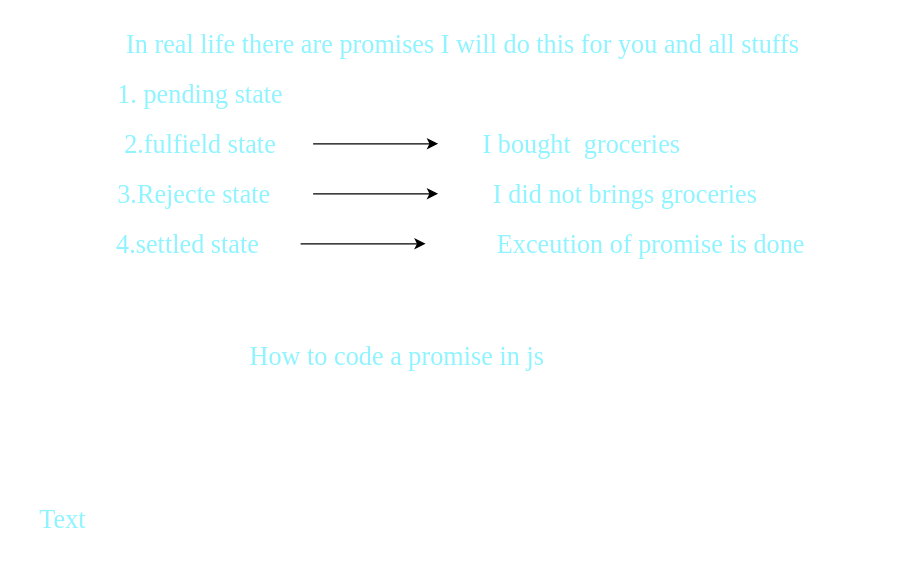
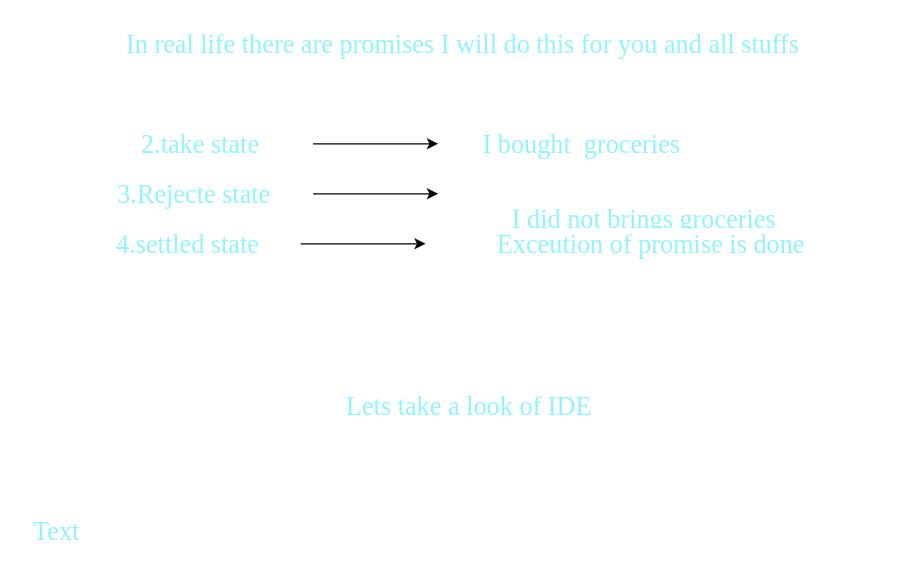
node "1. pending state": removed
node "2.fulfield state": label "2.fulfield state" -> "2.take state"
node "I did not brings groceries": moved (626, 194) -> (644, 219)
node "How to code a promise in js": removed
node "Lets take a look of IDE": added
node "Text": moved (63, 519) -> (57, 532)
